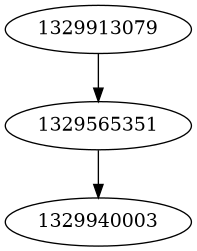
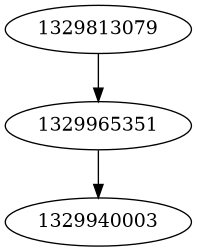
node "1329913079": label "1329913079" -> "1329813079"
node "1329565351": label "1329565351" -> "1329965351"
